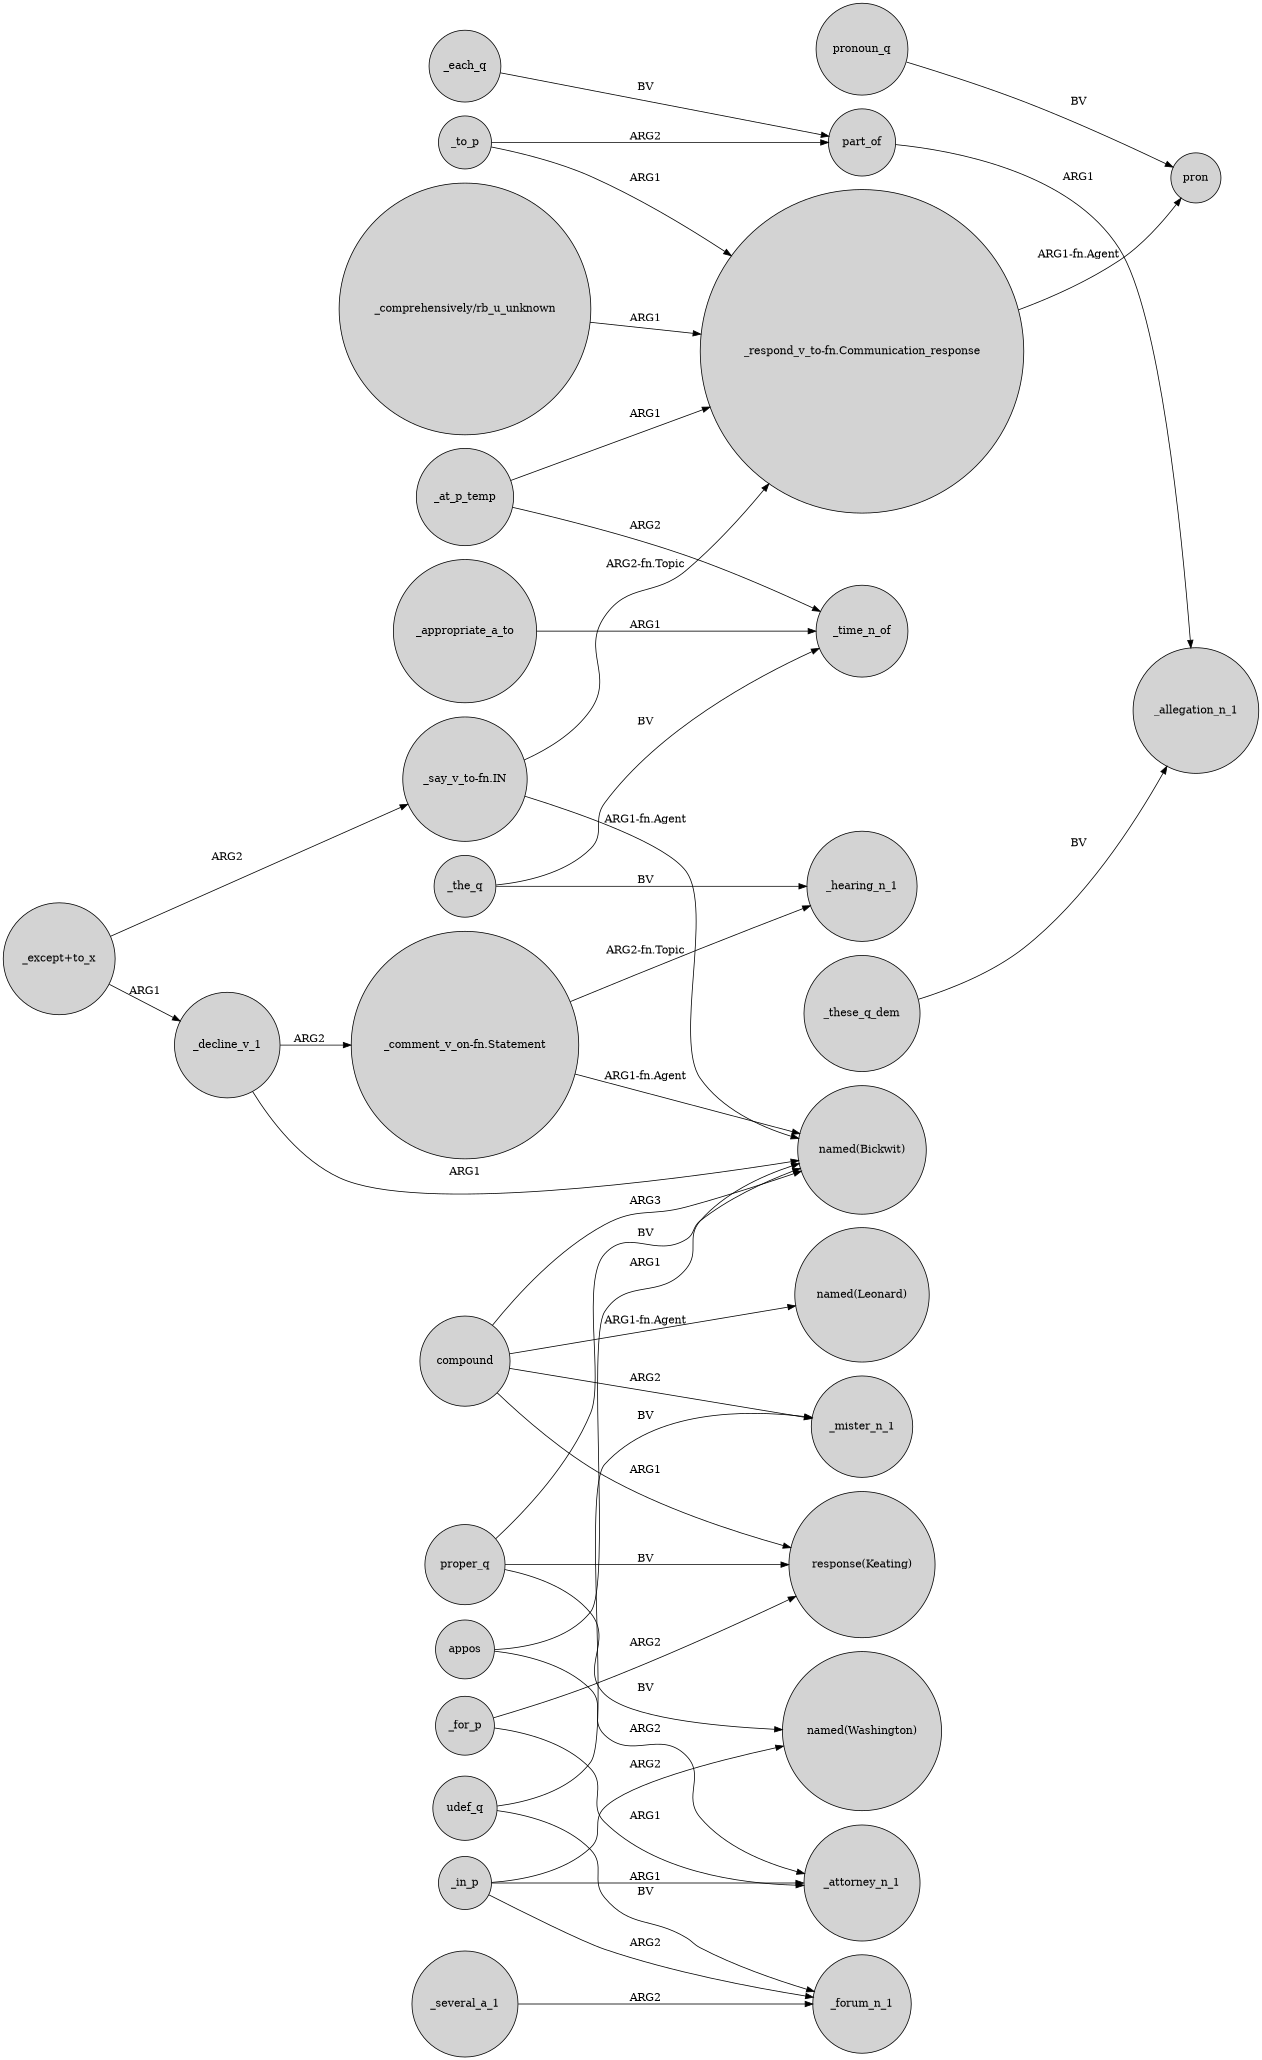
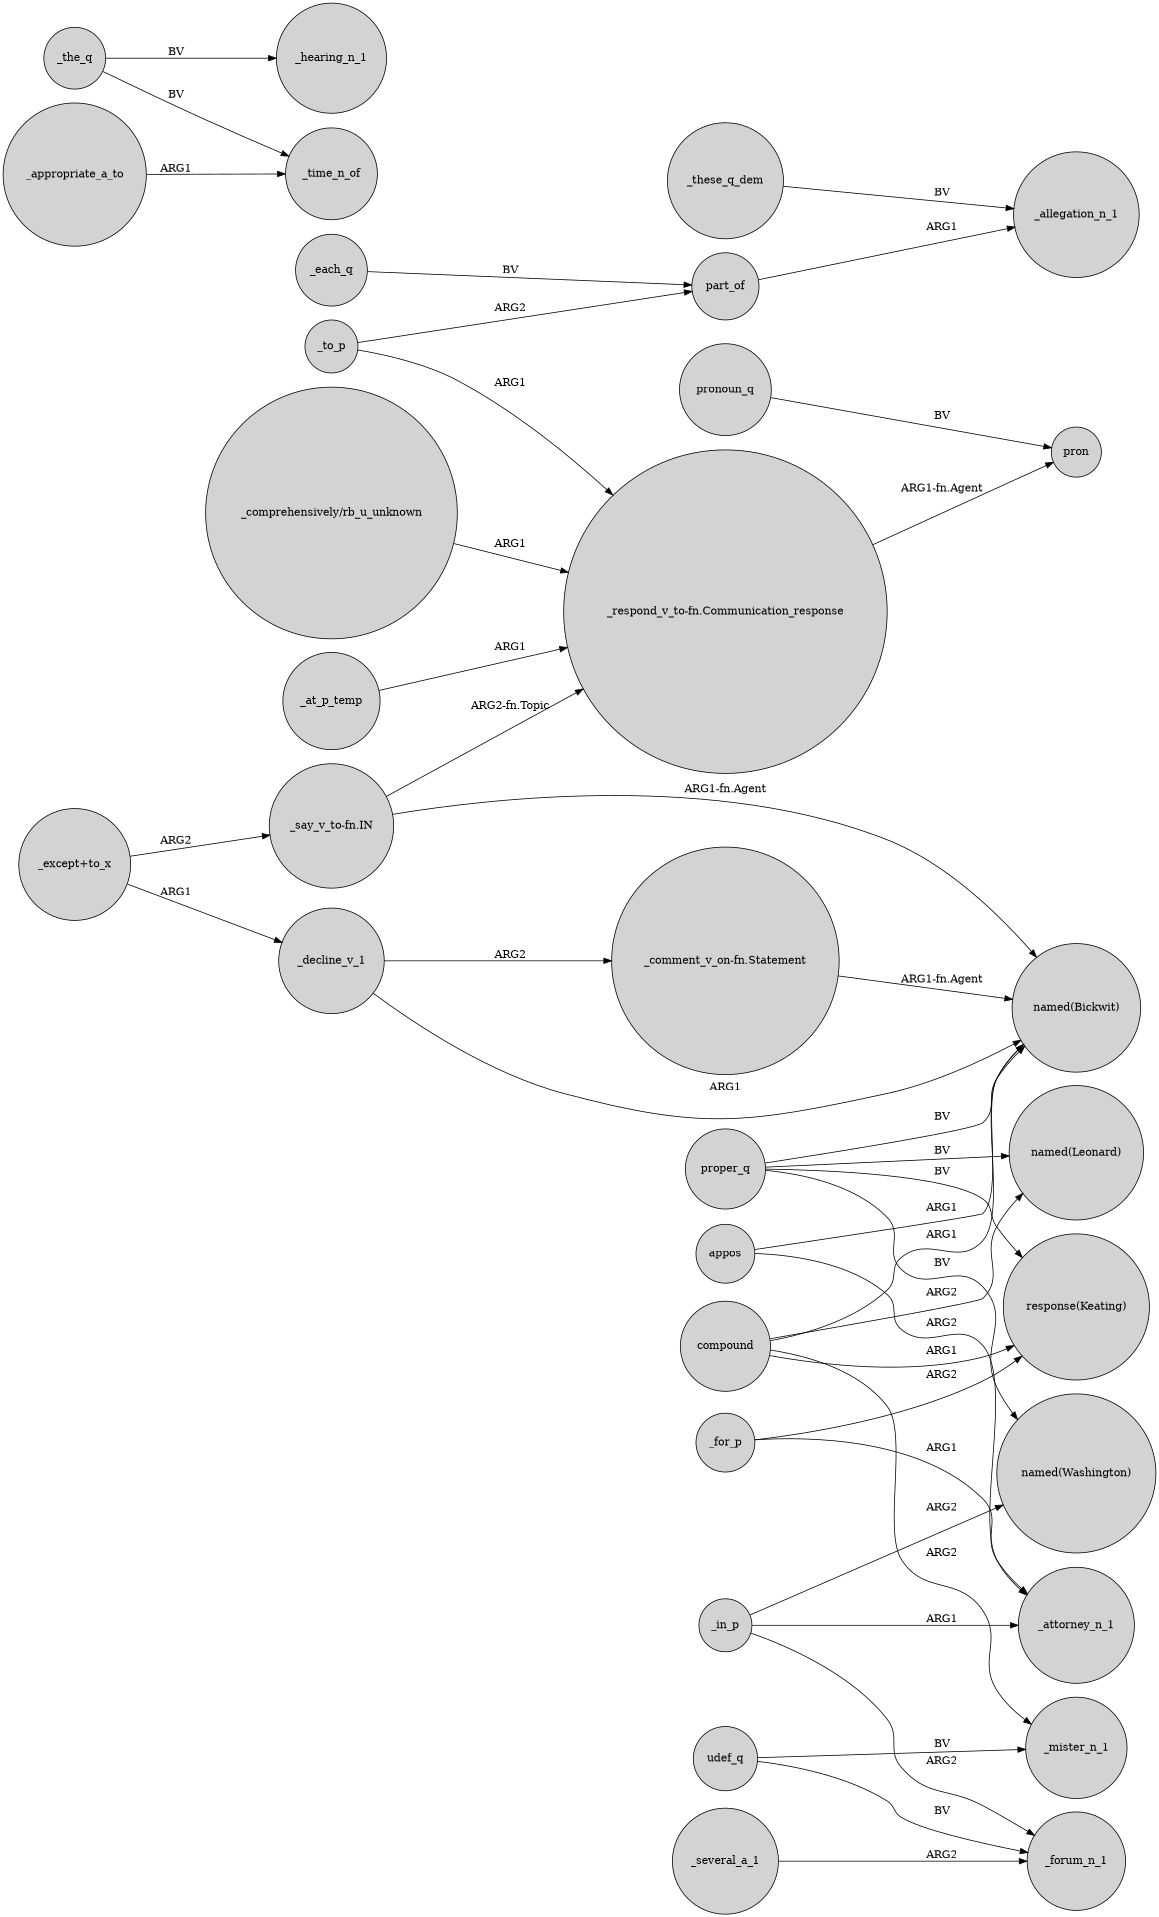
edge "_at_p_temp" -> "_time_n_of": removed, label "ARG2"
edge "_comment_v_on-fn.Statement" -> "_hearing_n_1": removed, label "ARG2-fn.Topic"
edge "proper_q" -> "named(Leonard)": added, label "BV"
edge "compound" -> "named(Bickwit)": label "ARG3" -> "ARG1"
edge "compound" -> "named(Leonard)": label "ARG1-fn.Agent" -> "ARG2"
